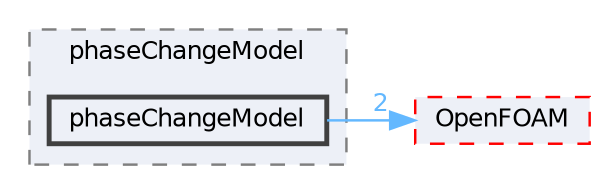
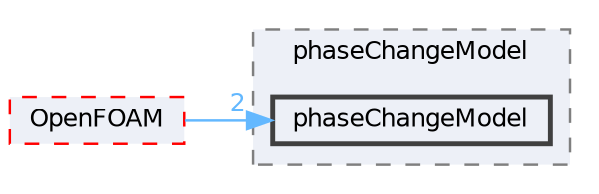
edge "phaseChangeModel" -> "OpenFOAM": reversed
